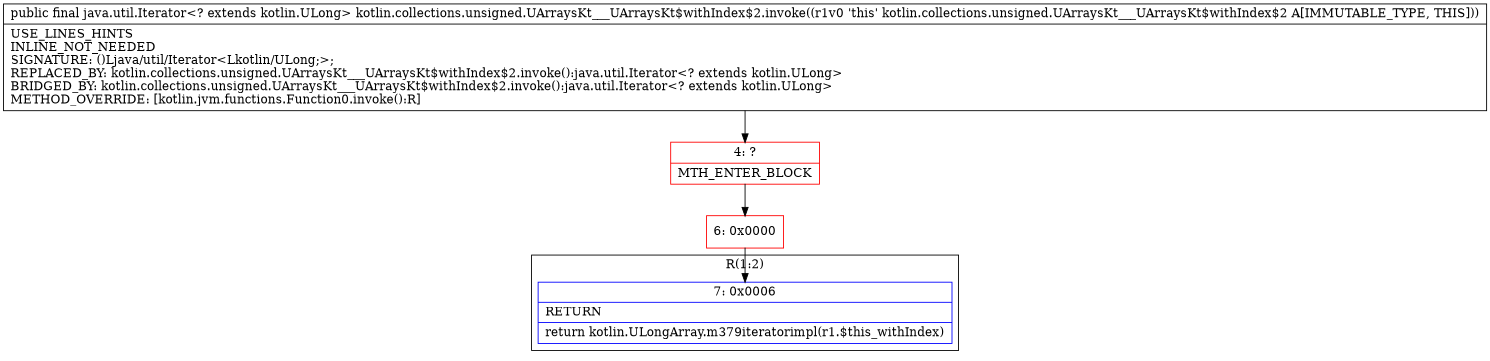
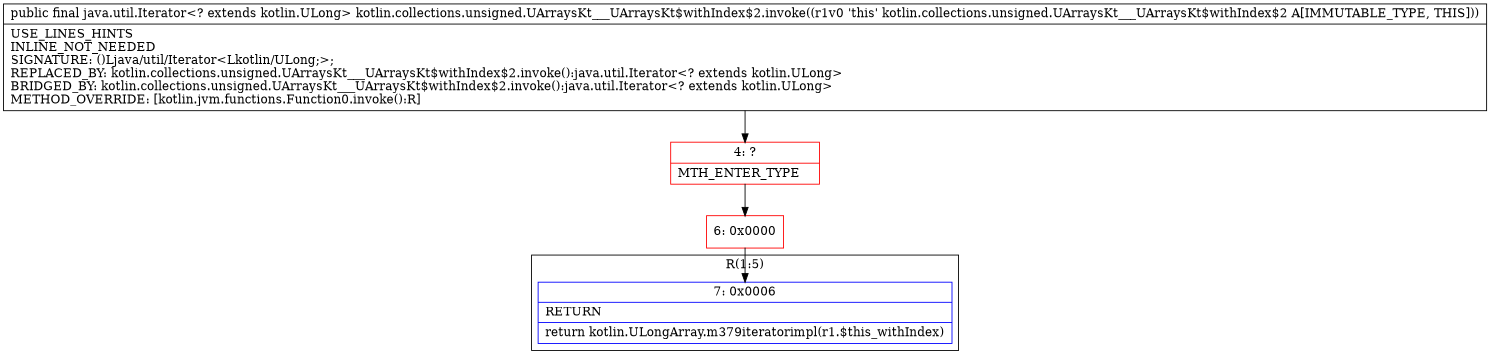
node "4: ?": text "MTH_ENTER_BLOCK" -> "MTH_ENTER_TYPE"
cluster "R(1:2)": label "R(1:2)" -> "R(1:5)"
